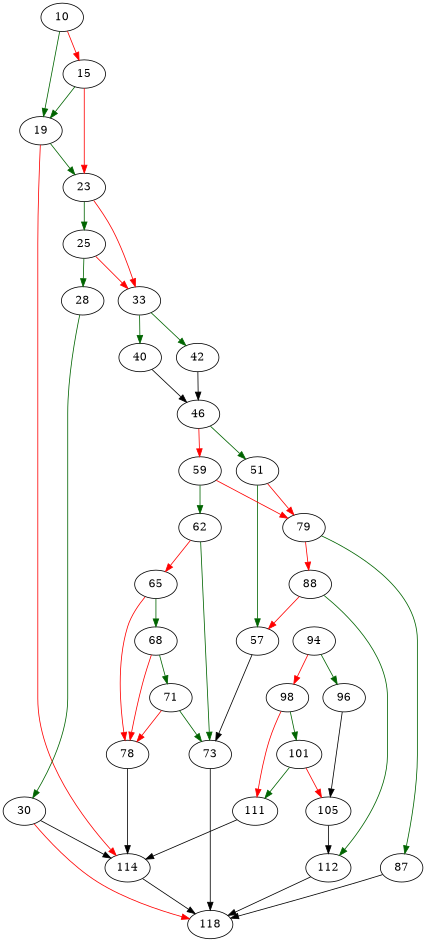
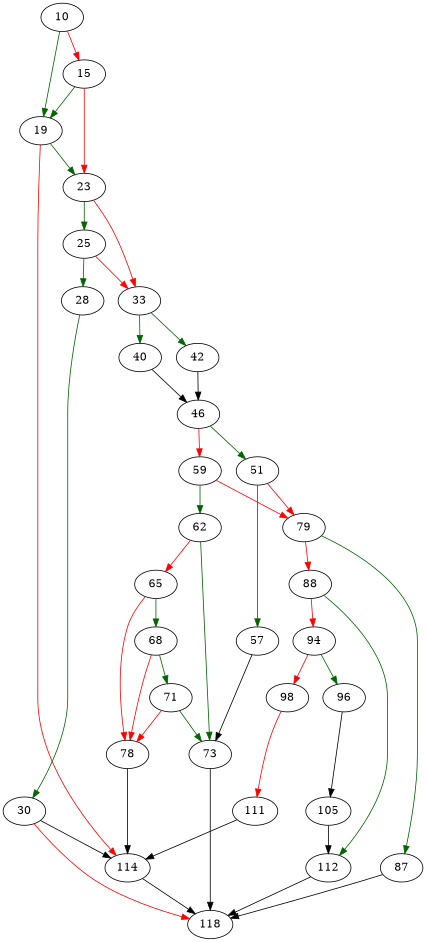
edge "88" -> "57": now "88" -> "94"
node "101": removed
